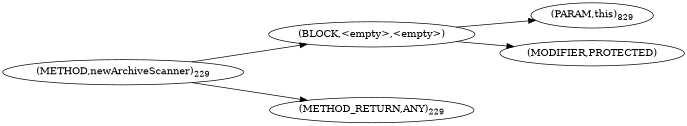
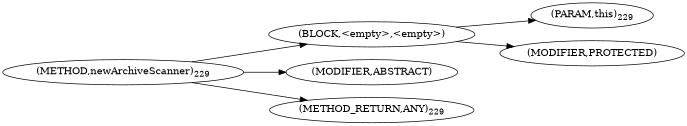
node "(PARAM,this)": text "829" -> "229"
node "(MODIFIER,ABSTRACT)": added
